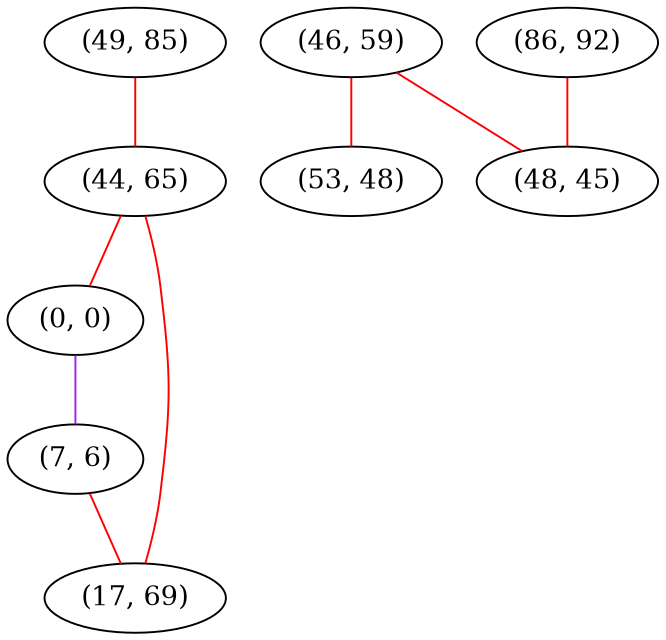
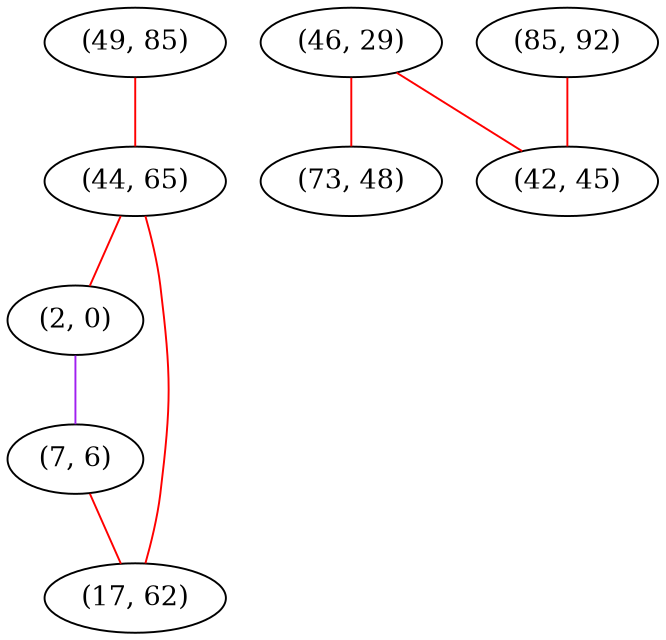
node "(46, 59)": label "(46, 59)" -> "(46, 29)"
node "(86, 92)": label "(86, 92)" -> "(85, 92)"
node "(53, 48)": label "(53, 48)" -> "(73, 48)"
node "(48, 45)": label "(48, 45)" -> "(42, 45)"
node "(0, 0)": label "(0, 0)" -> "(2, 0)"
node "(17, 69)": label "(17, 69)" -> "(17, 62)"
